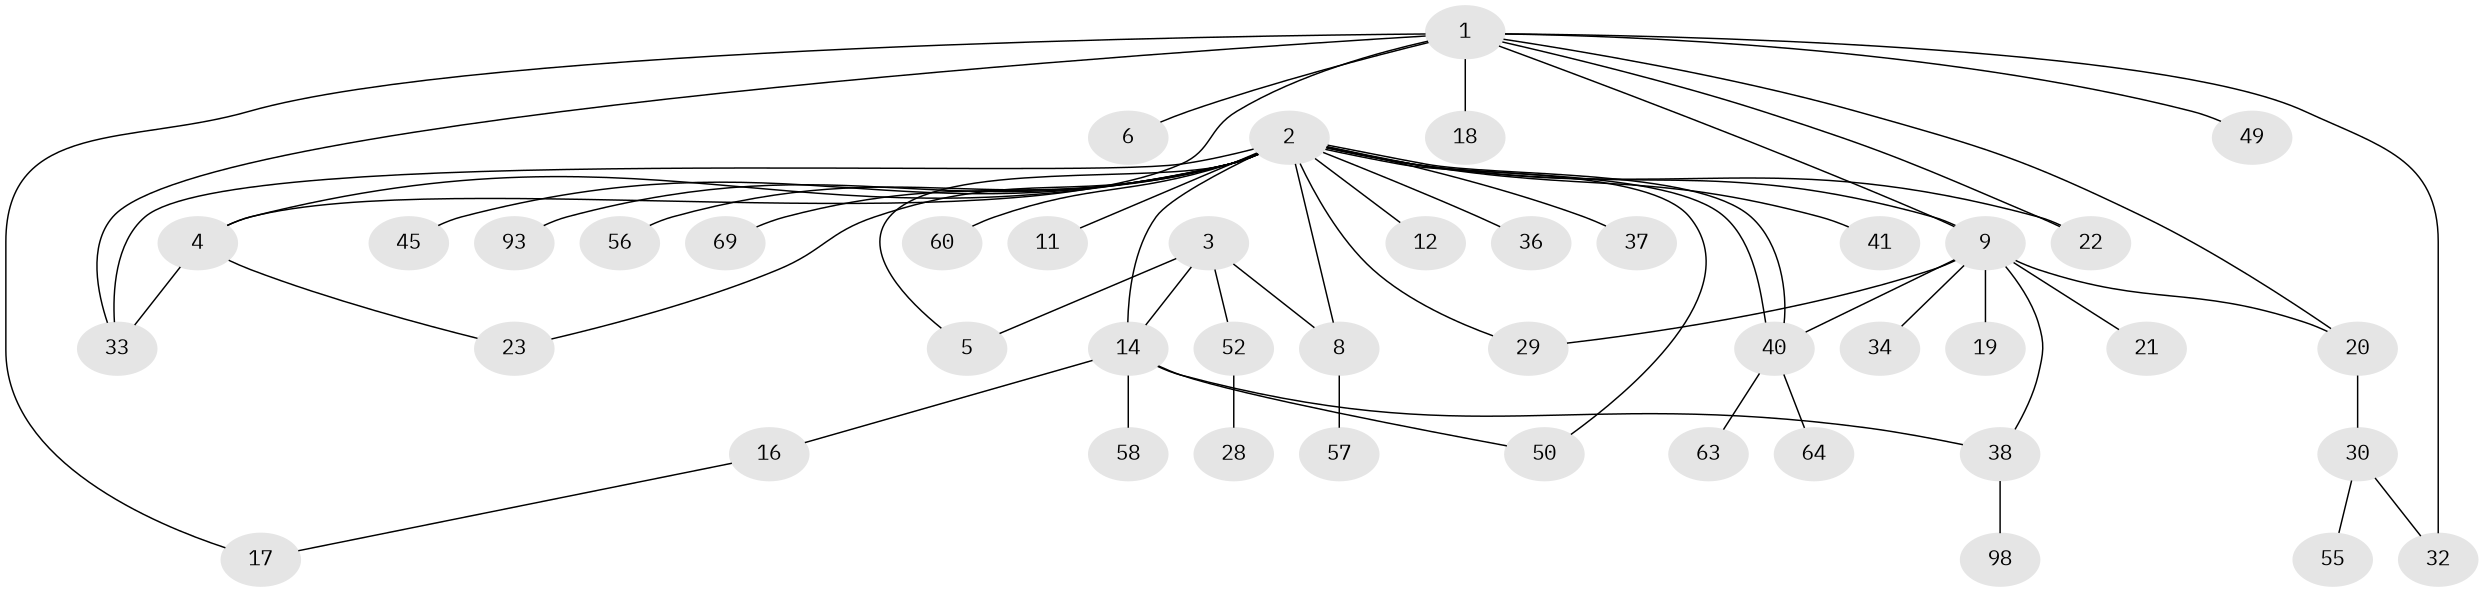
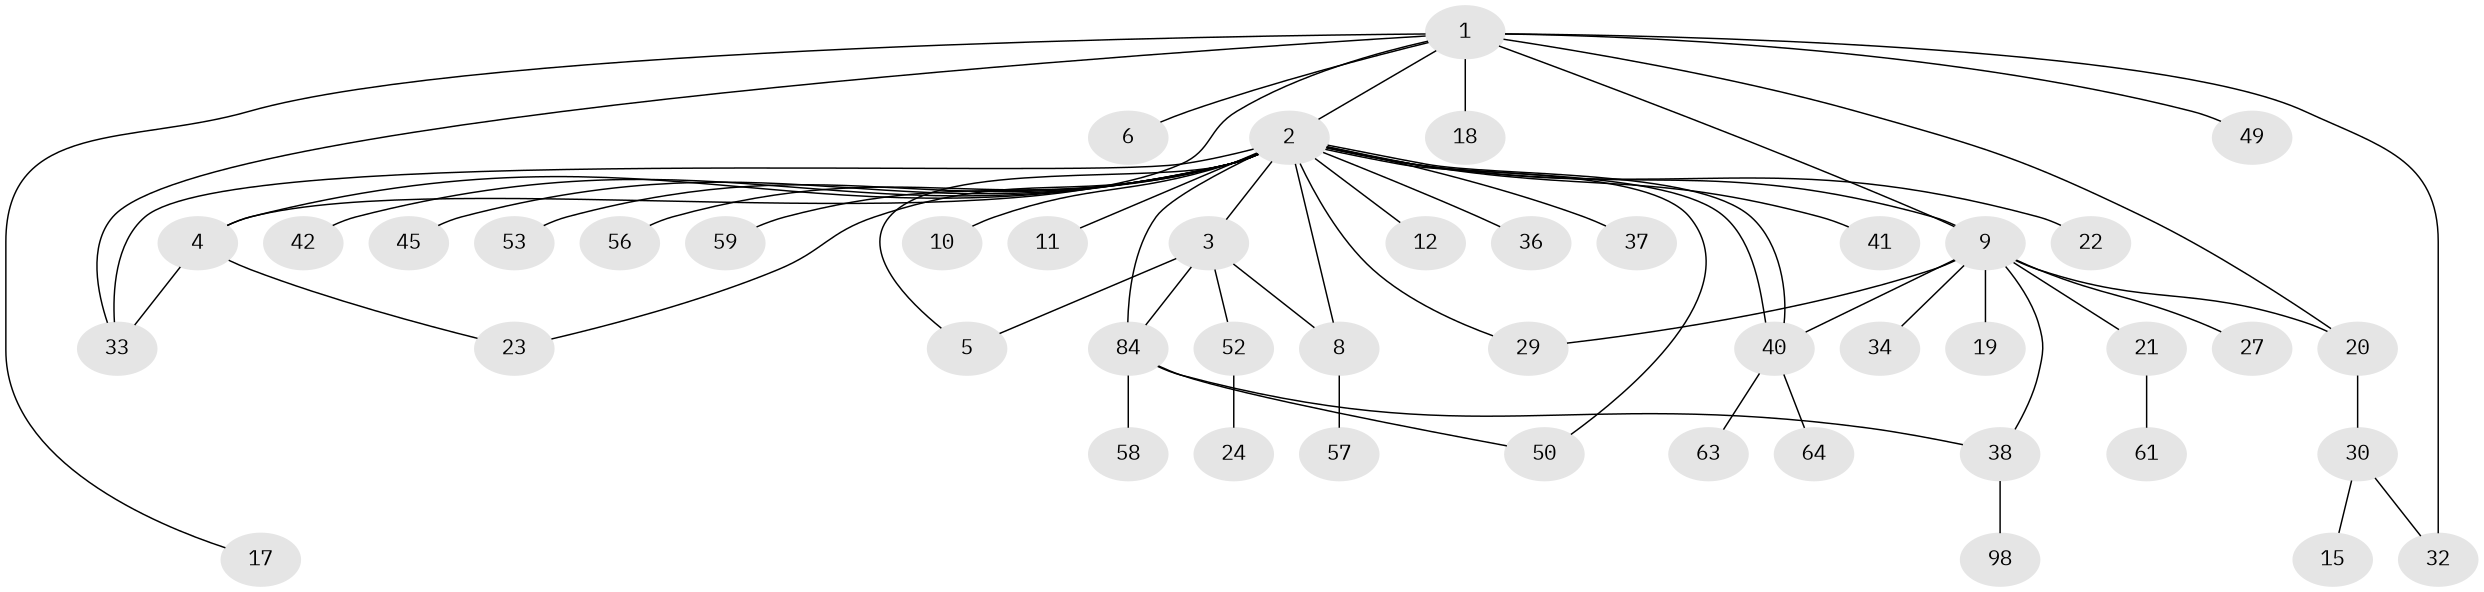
edge "1" -- "22": now "1" -- "2"
edge "2" -- "3": added
node "42": added
node "93": label "93" -> "53"
node "69": label "69" -> "59"
node "60": label "60" -> "10"
node "14": label "14" -> "84"
node "27": added
node "16": removed
node "28": label "28" -> "24"
node "61": added
node "55": label "55" -> "15"
